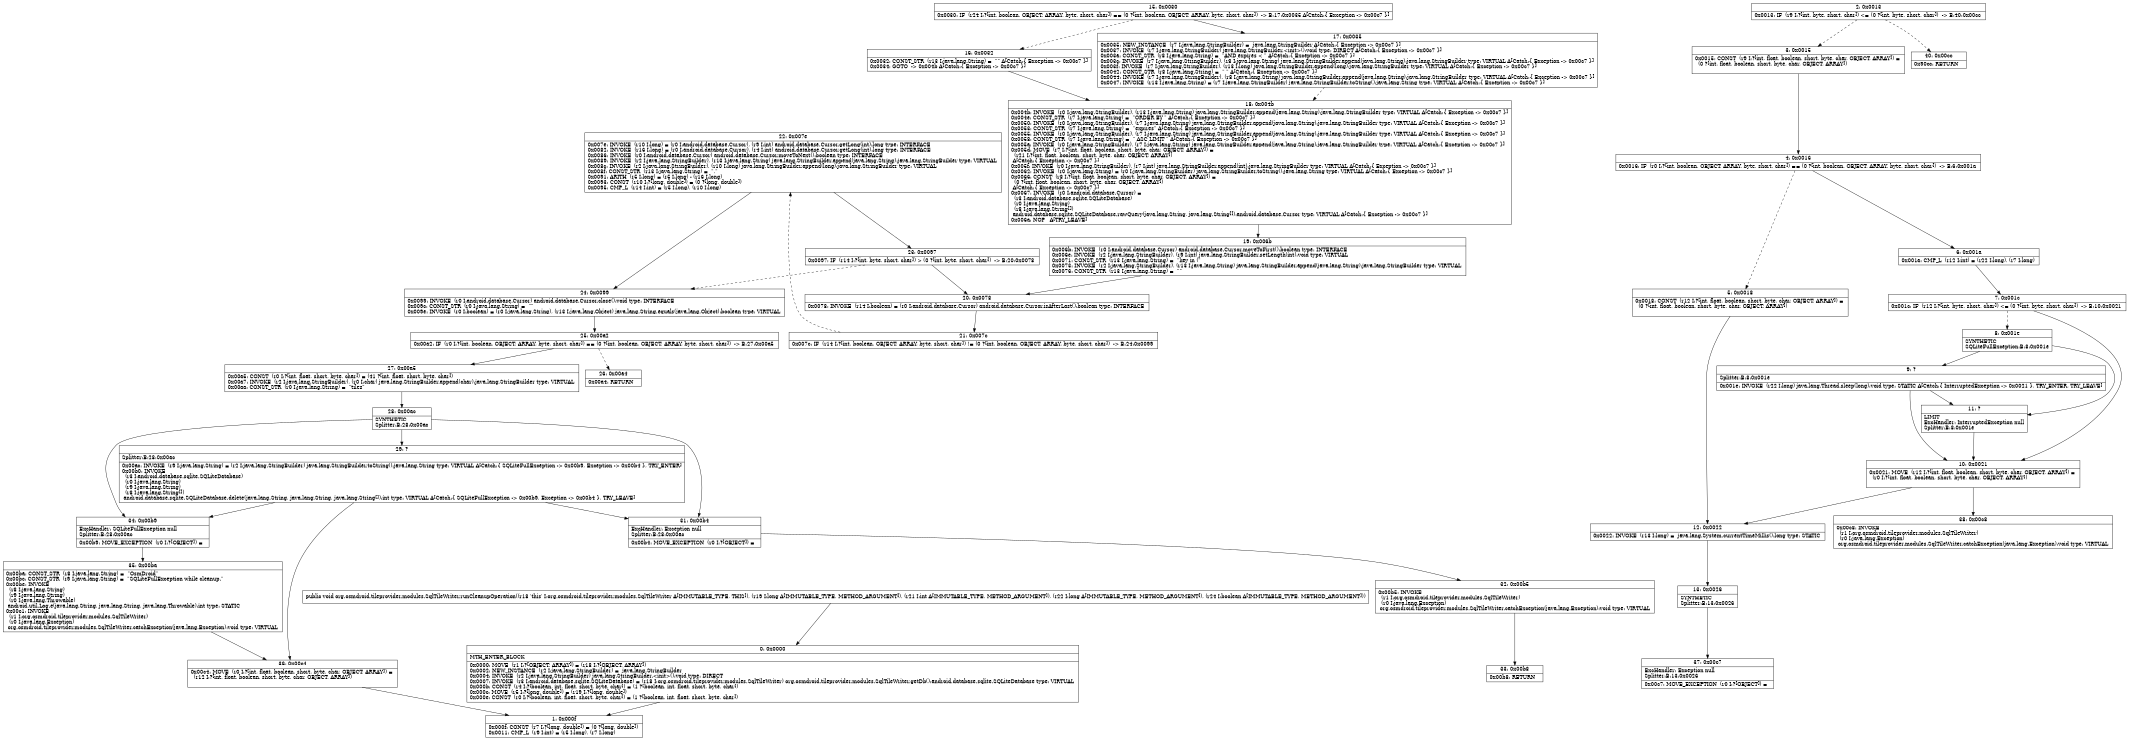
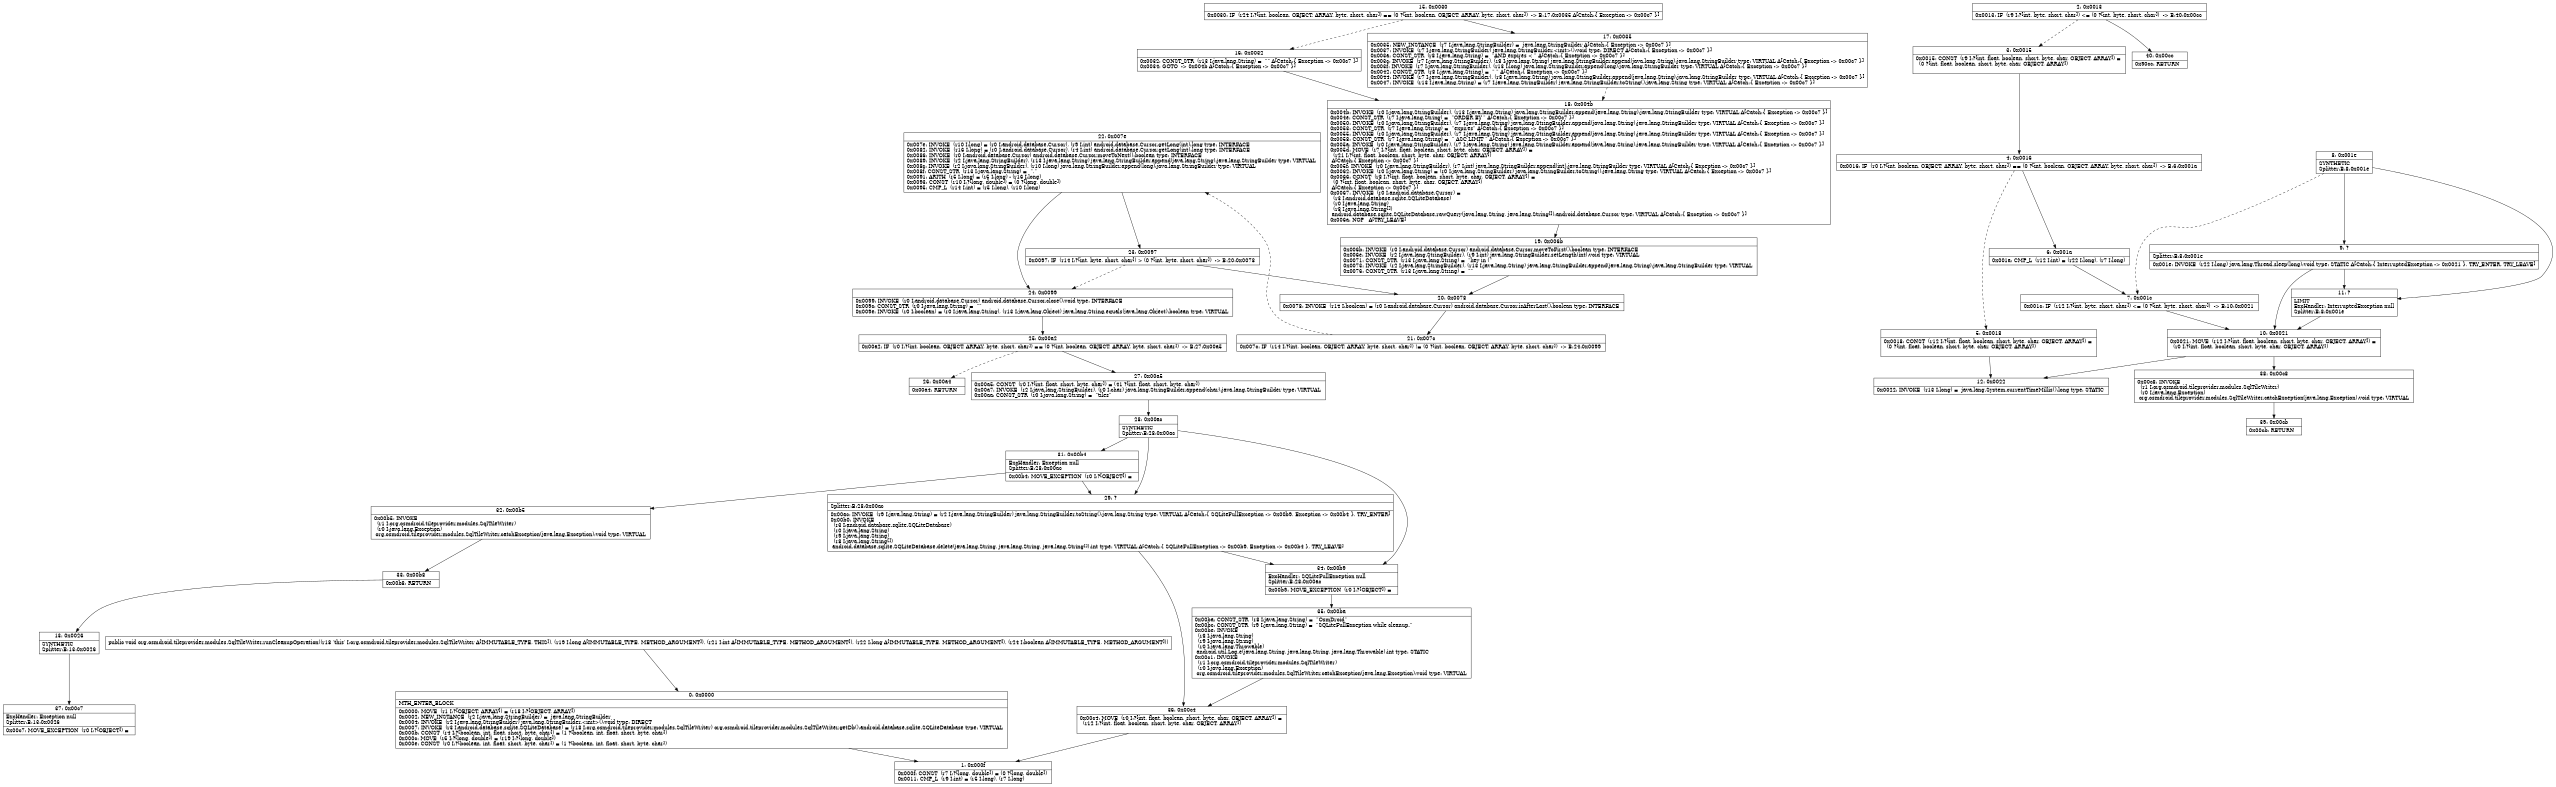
edge "2: 0x0013" -> "40: 0x00cc": style dashed -> solid
edge "7: 0x001c" -> "8: 0x001e": reversed
node "8: 0x001e": text "SQLiteFullException:B:8:0x001e" -> "Splitter:B:8:0x001e"
node "39: 0x00cb": added
edge "29: ?" -> "31: 0x00b4": reversed
edge "12: 0x0022" -> "13: 0x0026": now "33: 0x00b8" -> "13: 0x0026"
